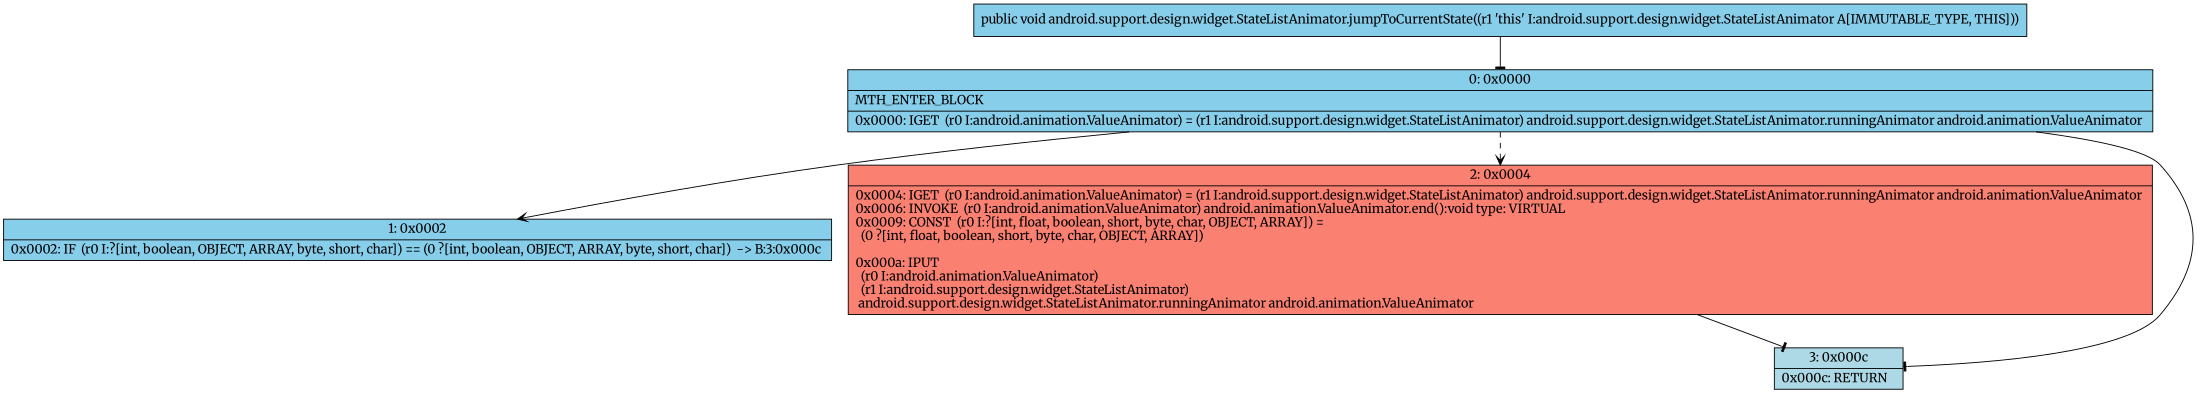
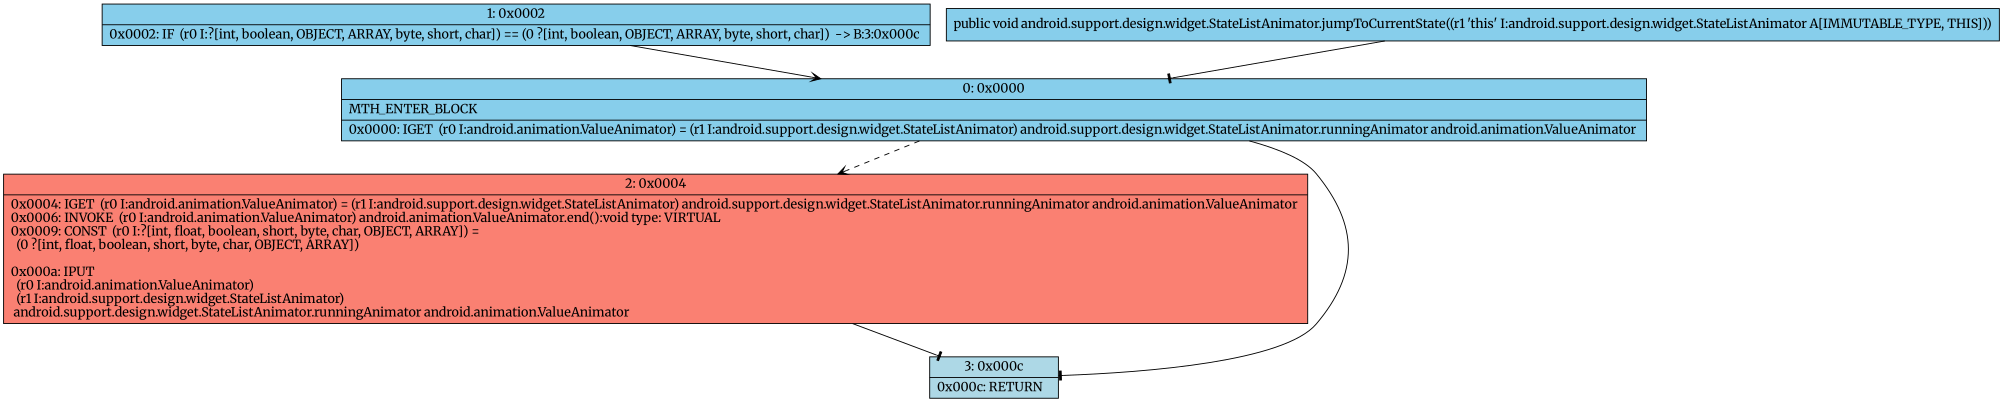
edge "0: 0x0000" -> "1: 0x0002": reversed
